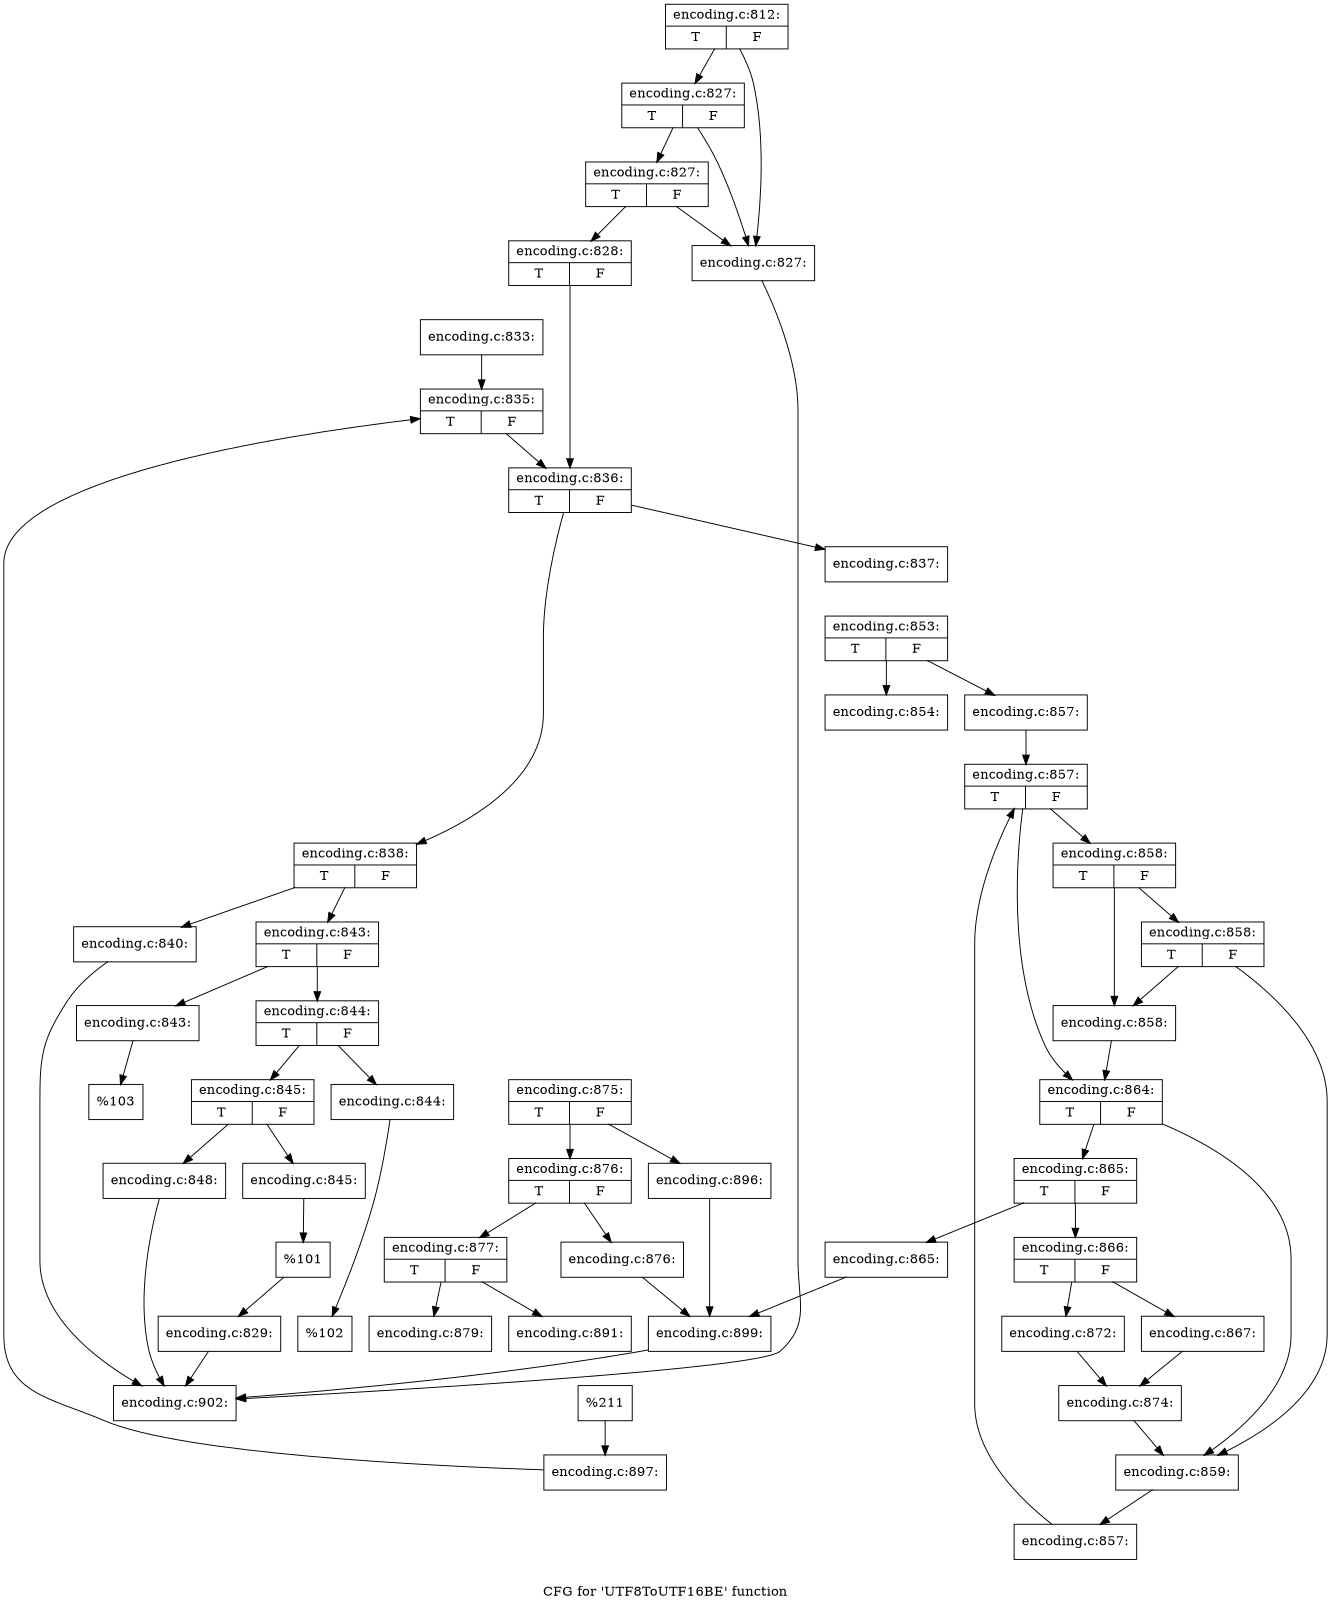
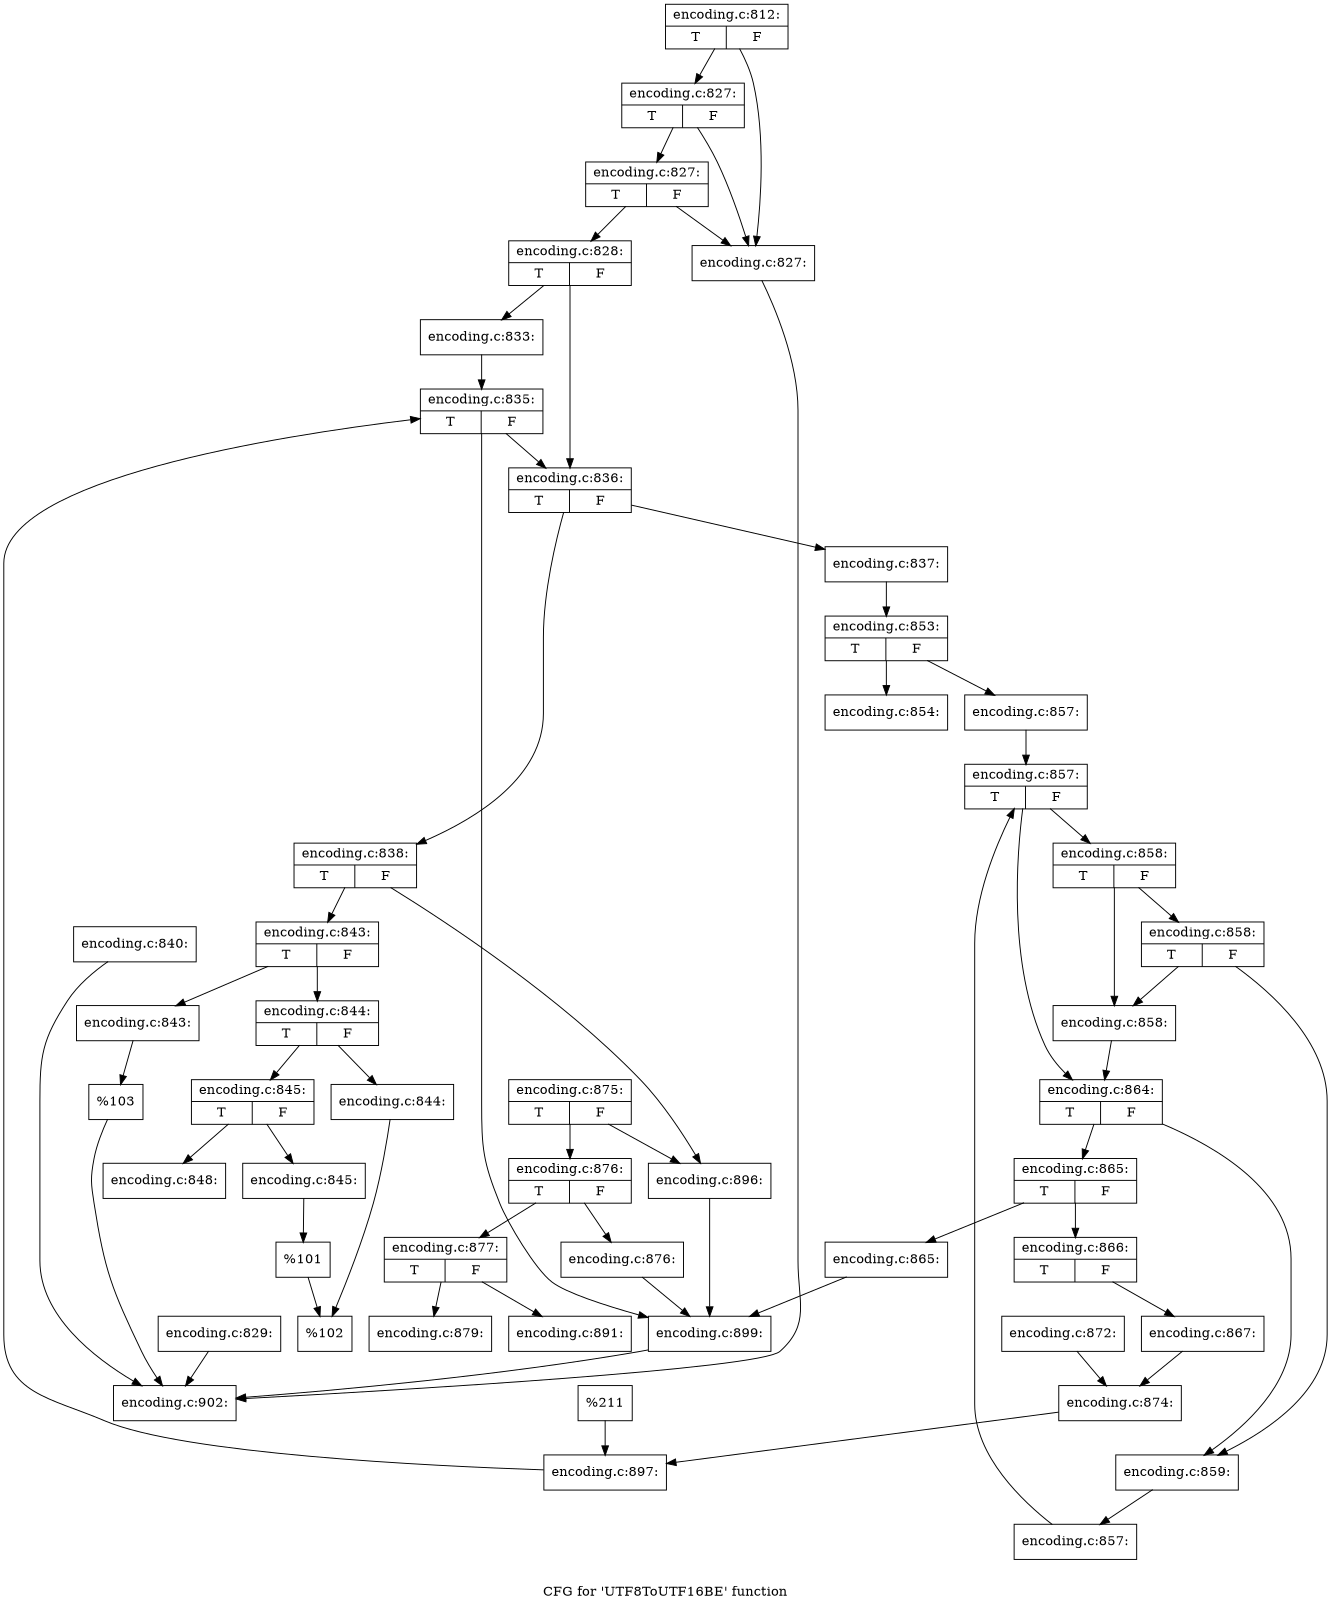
edge "encoding.c:828:" -> "encoding.c:833:": added
edge "encoding.c:837:" -> "encoding.c:853:": added
edge "encoding.c:838:" -> "encoding.c:840:": now "encoding.c:838:" -> "encoding.c:896:"
edge "encoding.c:835:" -> "encoding.c:899:": added
edge "encoding.c:848:" -> "encoding.c:902:": now "%103" -> "encoding.c:902:"
edge "%101" -> "encoding.c:829:": now "%101" -> "%102"
edge "encoding.c:866:" -> "encoding.c:872:": removed
edge "encoding.c:874:" -> "encoding.c:859:": now "encoding.c:874:" -> "encoding.c:897:"
